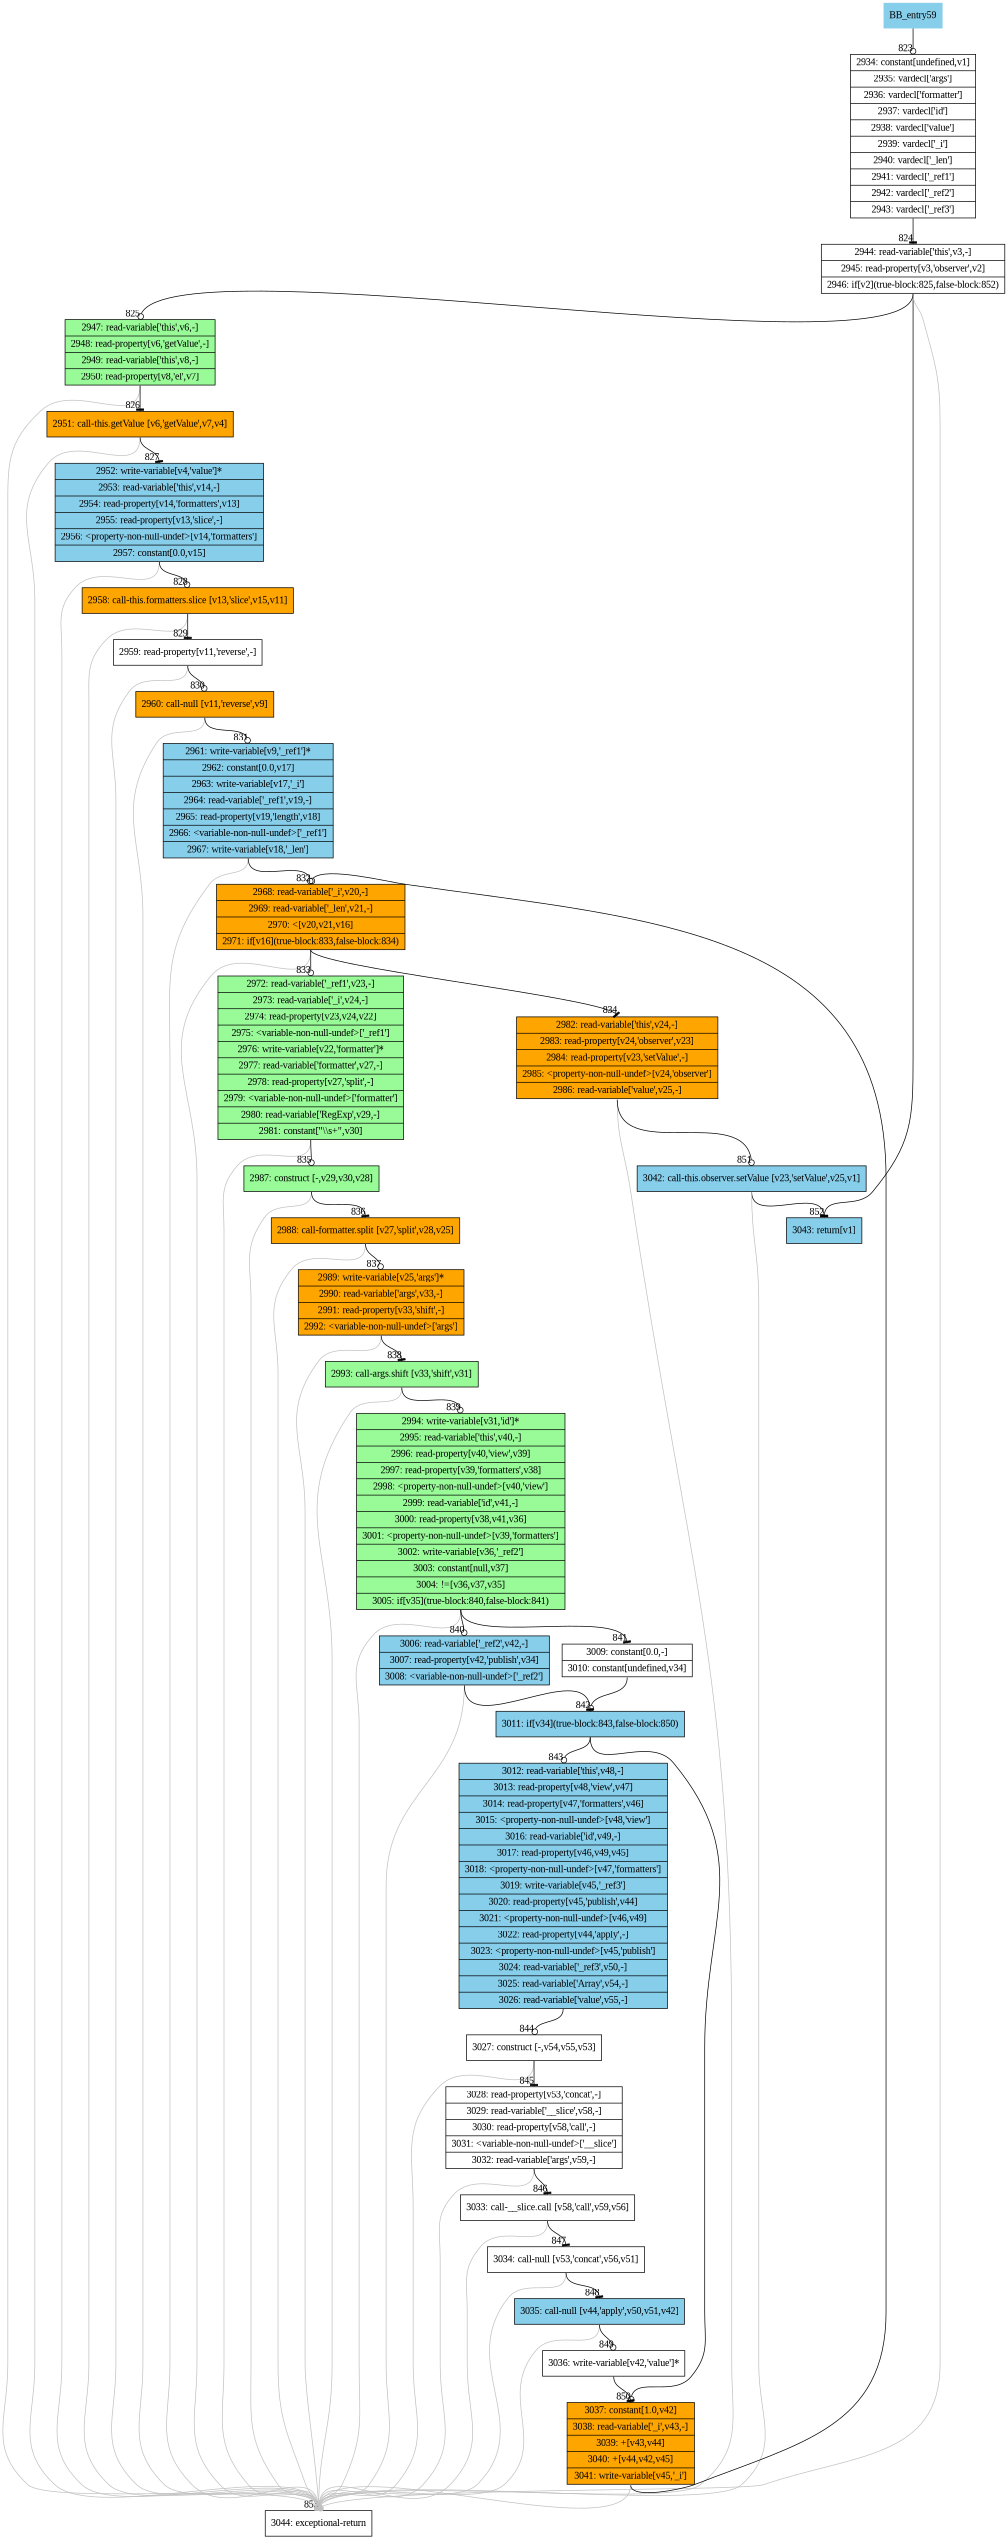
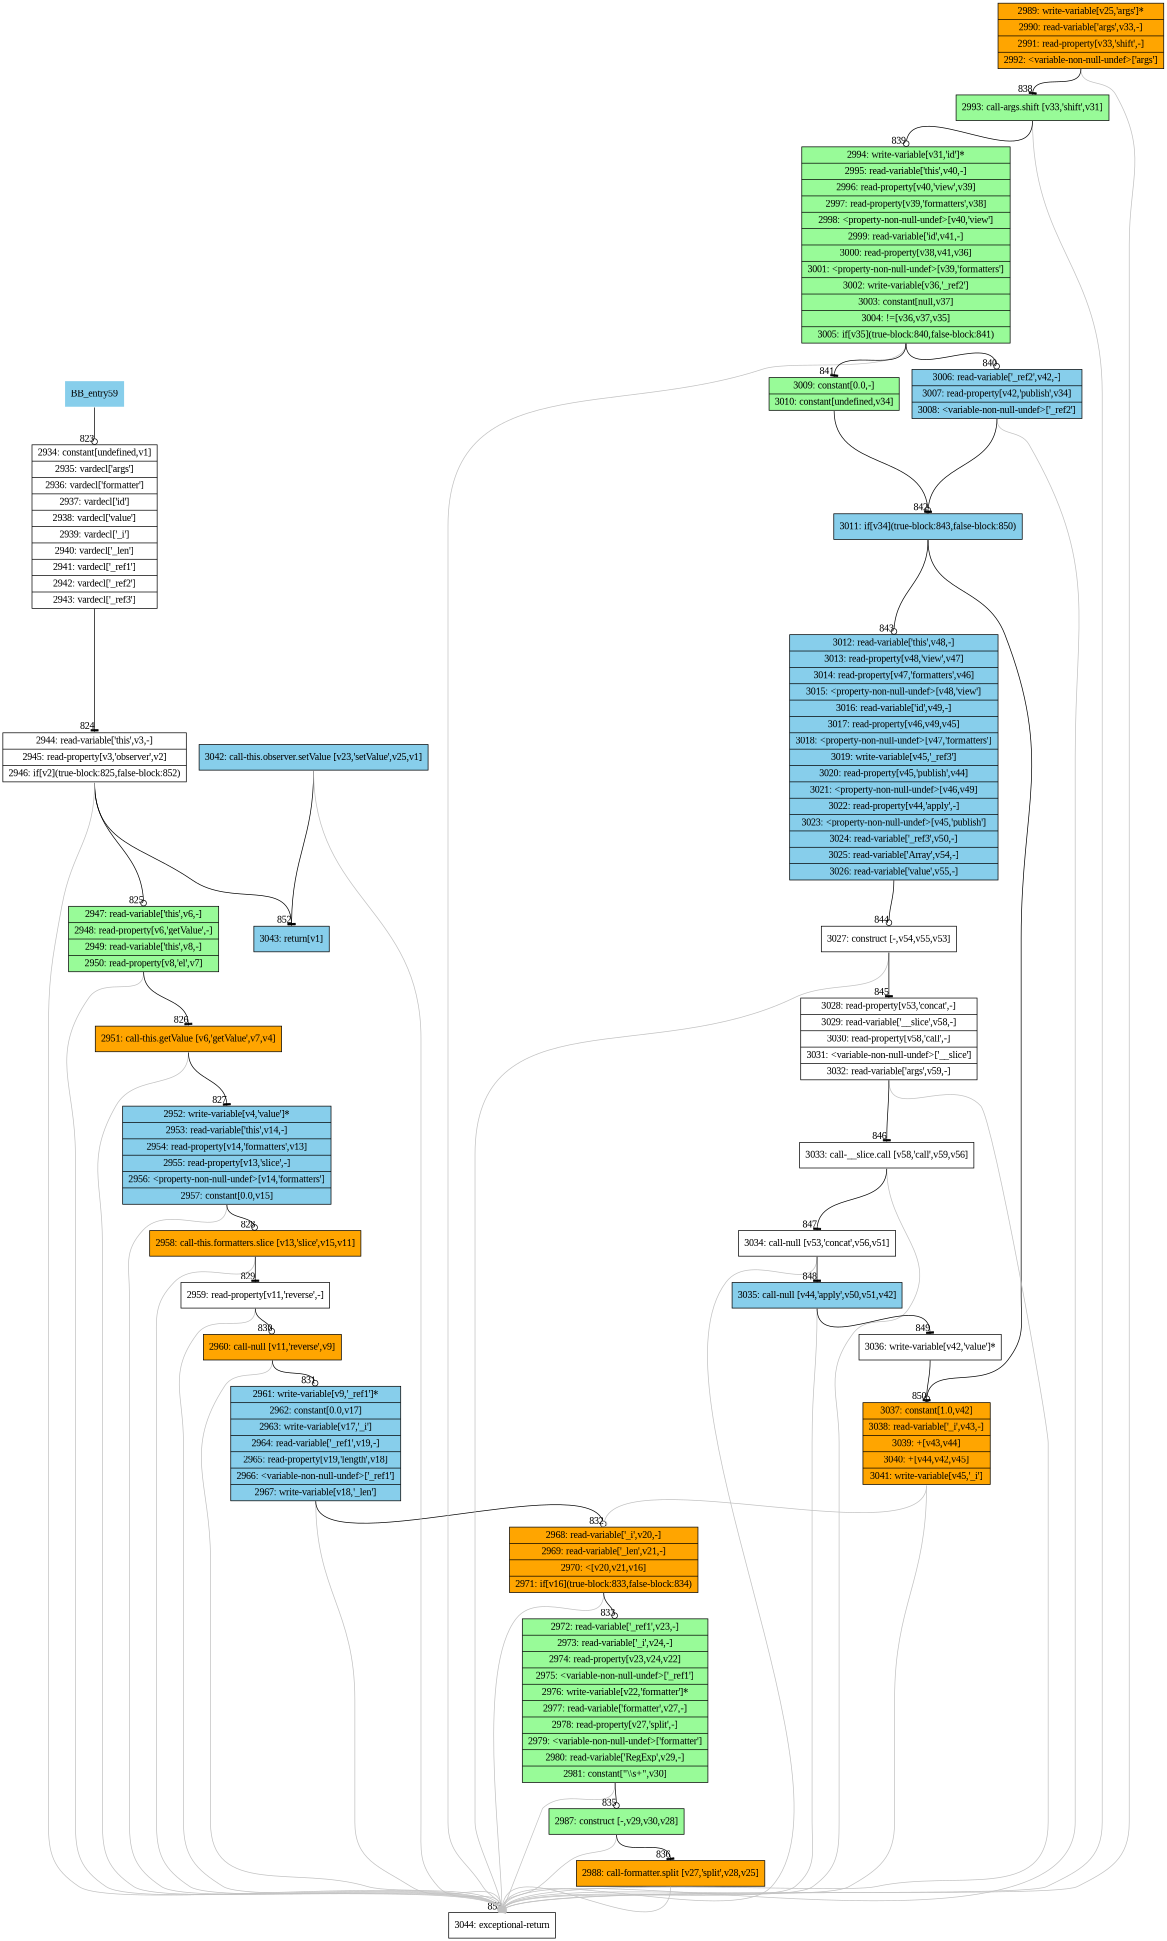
node "2982: read-variable['this',v24,-]": removed
edge "2988: call-formatter.split [v27,'split',v28,v25]" -> "2989: write-variable[v25,'args']*": removed
edge "3037: constant[1.0,v42]" -> "2968: read-variable['_i',v20,-]": color black -> gray
node "3009: constant[0.0,-]": fillcolor white -> palegreen
edge "3035: call-null [v44,'apply',v50,v51,v42]" -> "3036: write-variable[v42,'value']*": arrowhead odot -> tee
